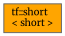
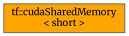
node "tf::short < short >": label "tf::short < short >" -> "tf::cudaSharedMemory < short >"
